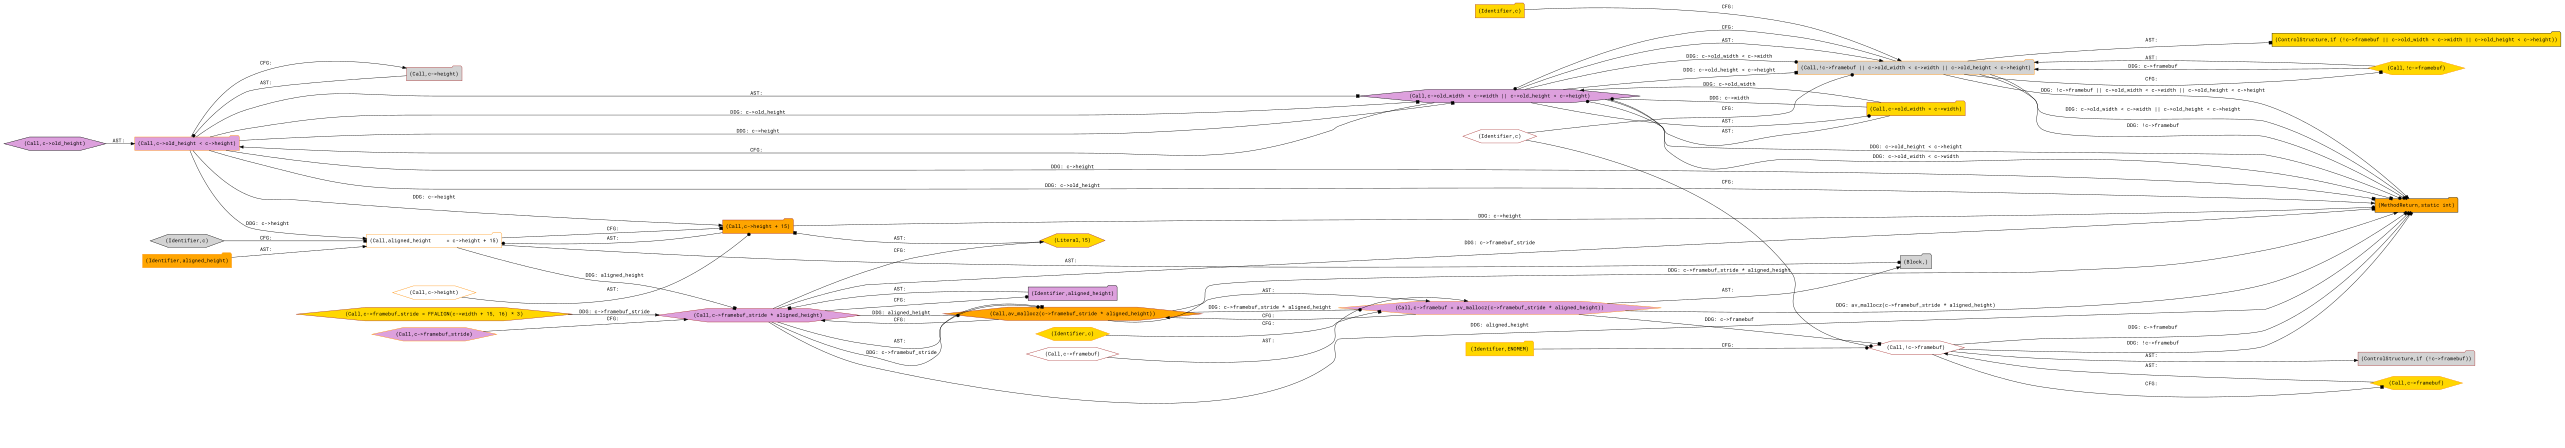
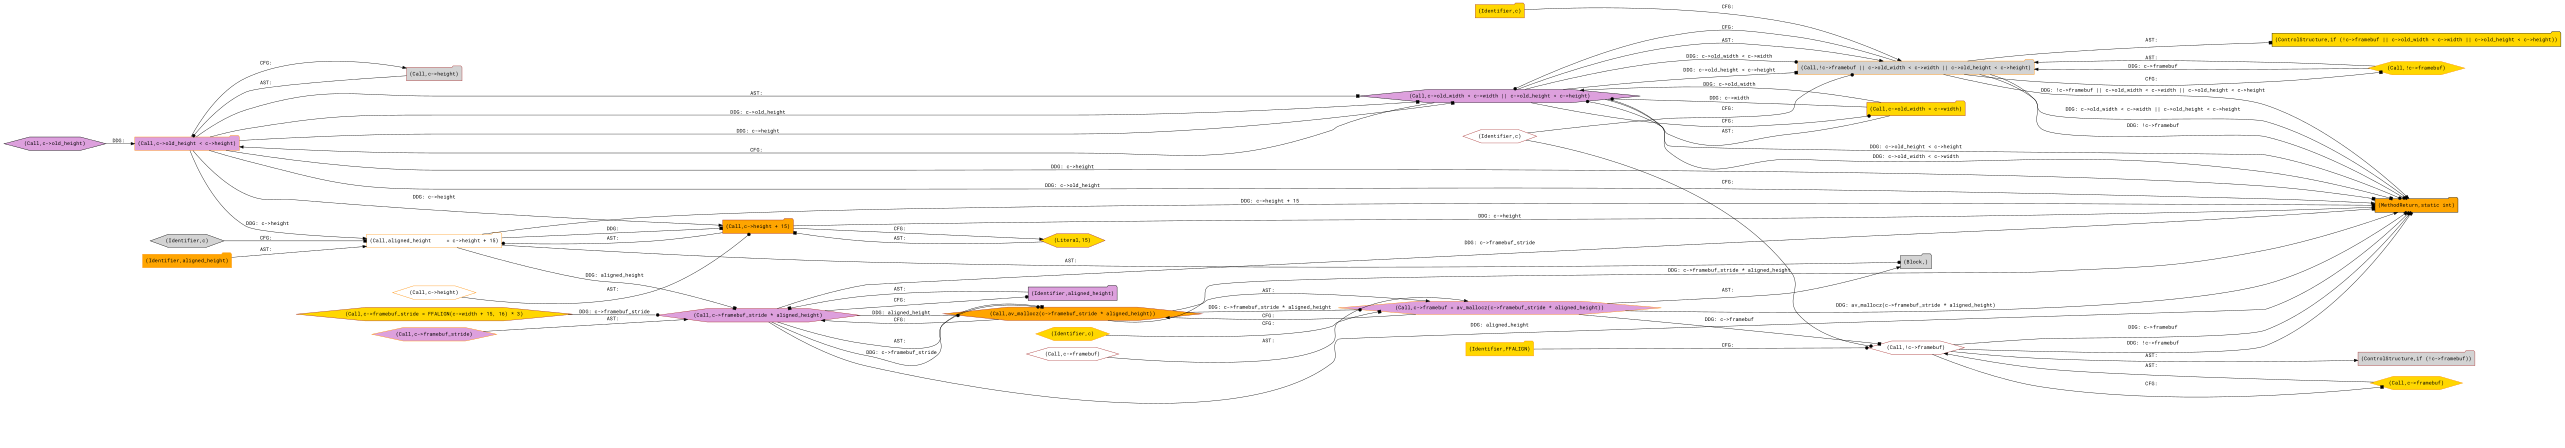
edge "(Call,c->old_width < c->width || c->old_height < c->height)" -> "(Call,c->old_width < c->width)": label "AST: " -> "CFG: "
edge "(Call,c->old_height)" -> "(Call,c->old_height < c->height)": label "AST: " -> "DDG: "
edge "(Call,aligned_height     = c->height + 15)" -> "(MethodReturn,static int)": added, label "DDG: c->height + 15"
edge "(Call,aligned_height     = c->height + 15)" -> "(Call,c->height + 15)": label "CFG: " -> "DDG: "
edge "(Call,c->framebuf_stride * aligned_height)" -> "(Literal,15)": now "(Call,c->height + 15)" -> "(Literal,15)"
edge "(Call,c->framebuf_stride = FFALIGN(c->width + 15, 16) * 3)" -> "(Call,c->framebuf_stride * aligned_height)": arrowhead normal -> dot
edge "(Call,c->framebuf_stride)" -> "(Call,c->framebuf_stride * aligned_height)": label "CFG: " -> "AST: "
node "(Identifier,ENOMEM)": label "(Identifier,ENOMEM)" -> "(Identifier,FFALIGN)"
